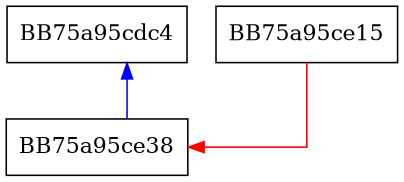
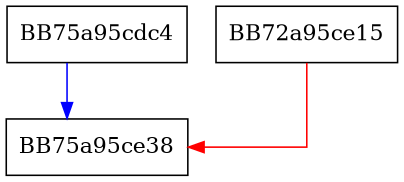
node "BB75a95ce15": label "BB75a95ce15" -> "BB72a95ce15"
edge "BB75a95ce38" -> "BB75a95cdc4": reversed
